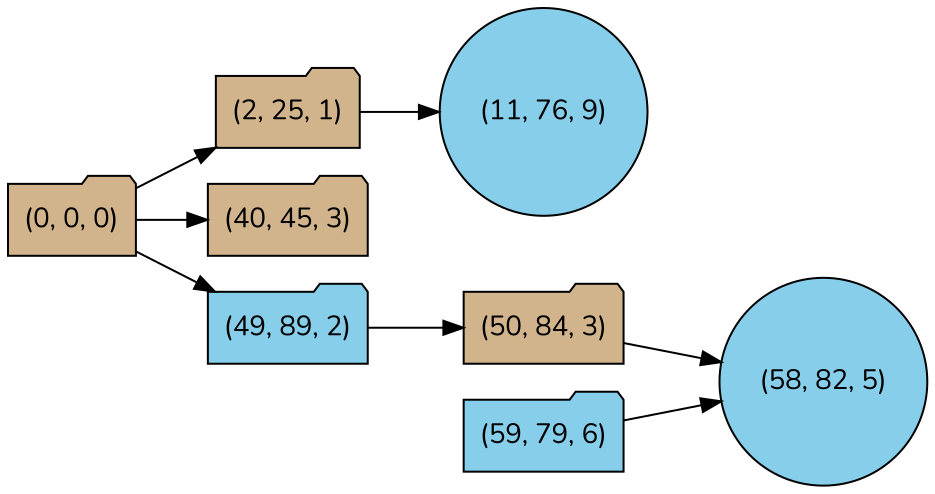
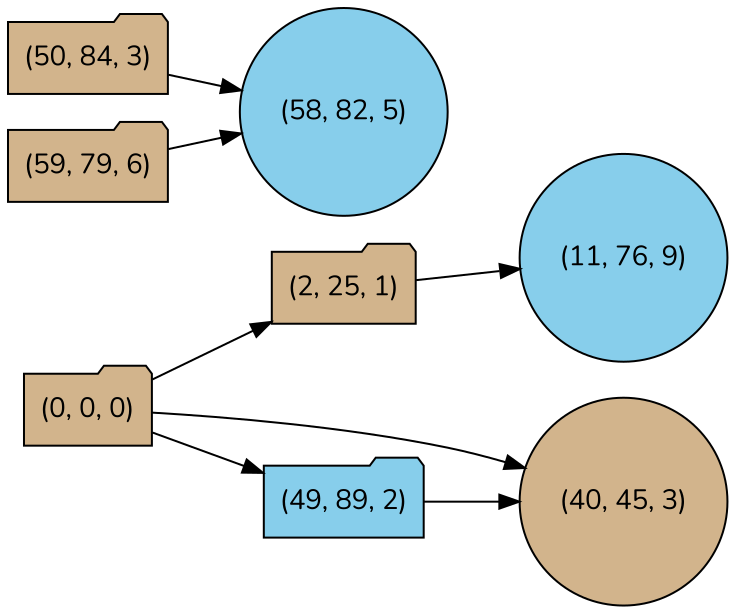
node "(40, 45, 3)": shape folder -> circle
edge "(49, 89, 2)" -> "(50, 84, 3)": now "(49, 89, 2)" -> "(40, 45, 3)"
node "(59, 79, 6)": fillcolor skyblue -> tan
